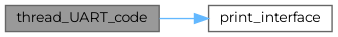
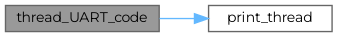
node "print_interface": label "print_interface" -> "print_thread"
